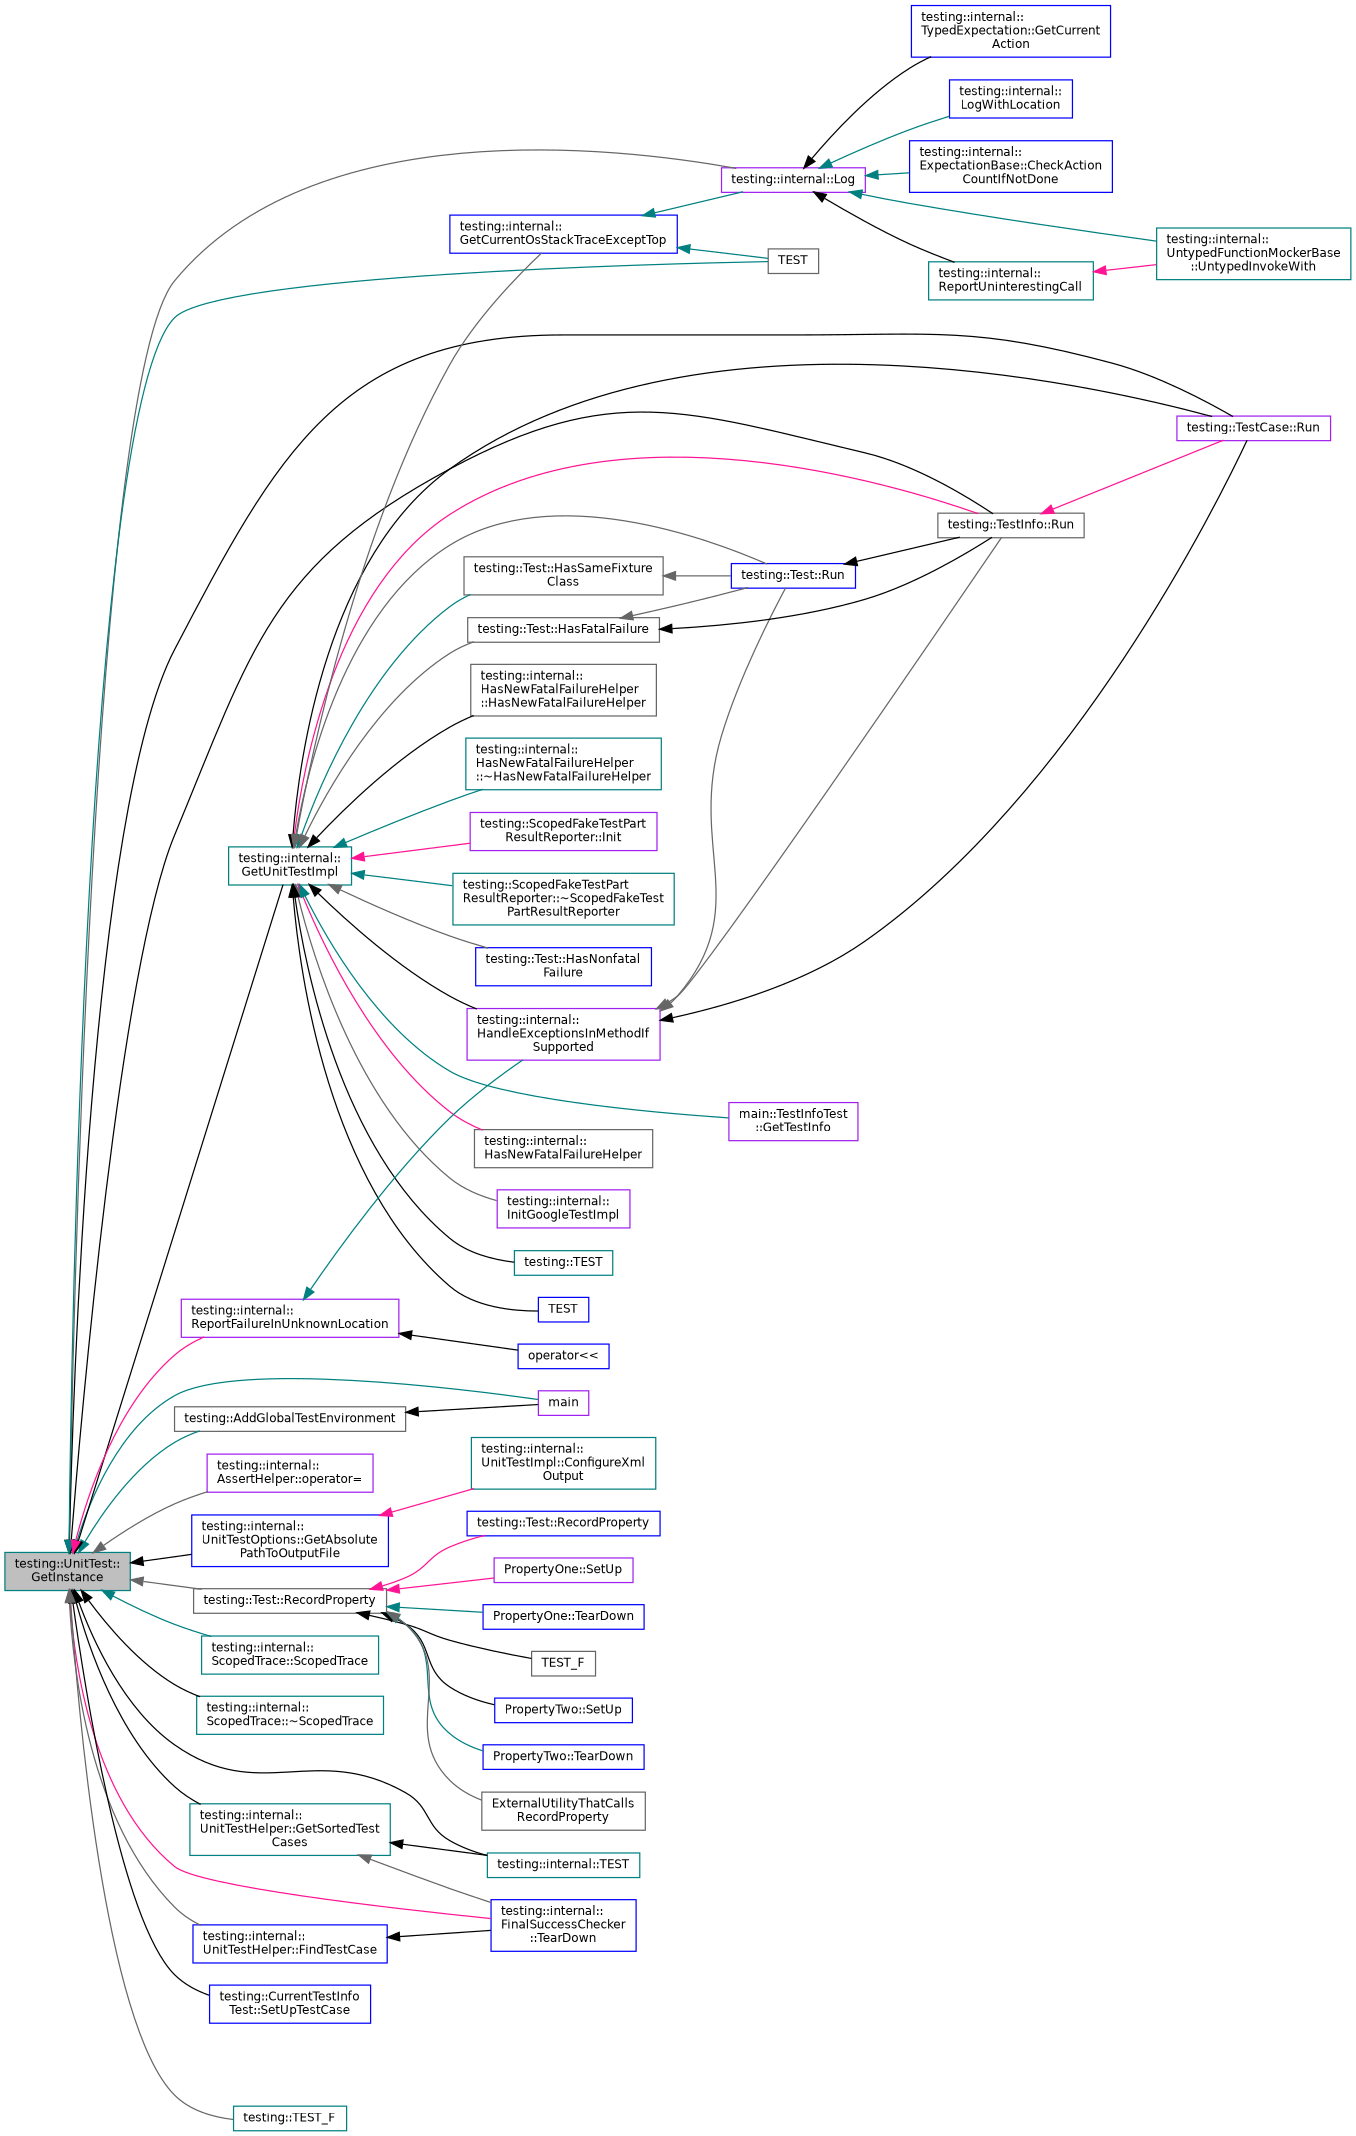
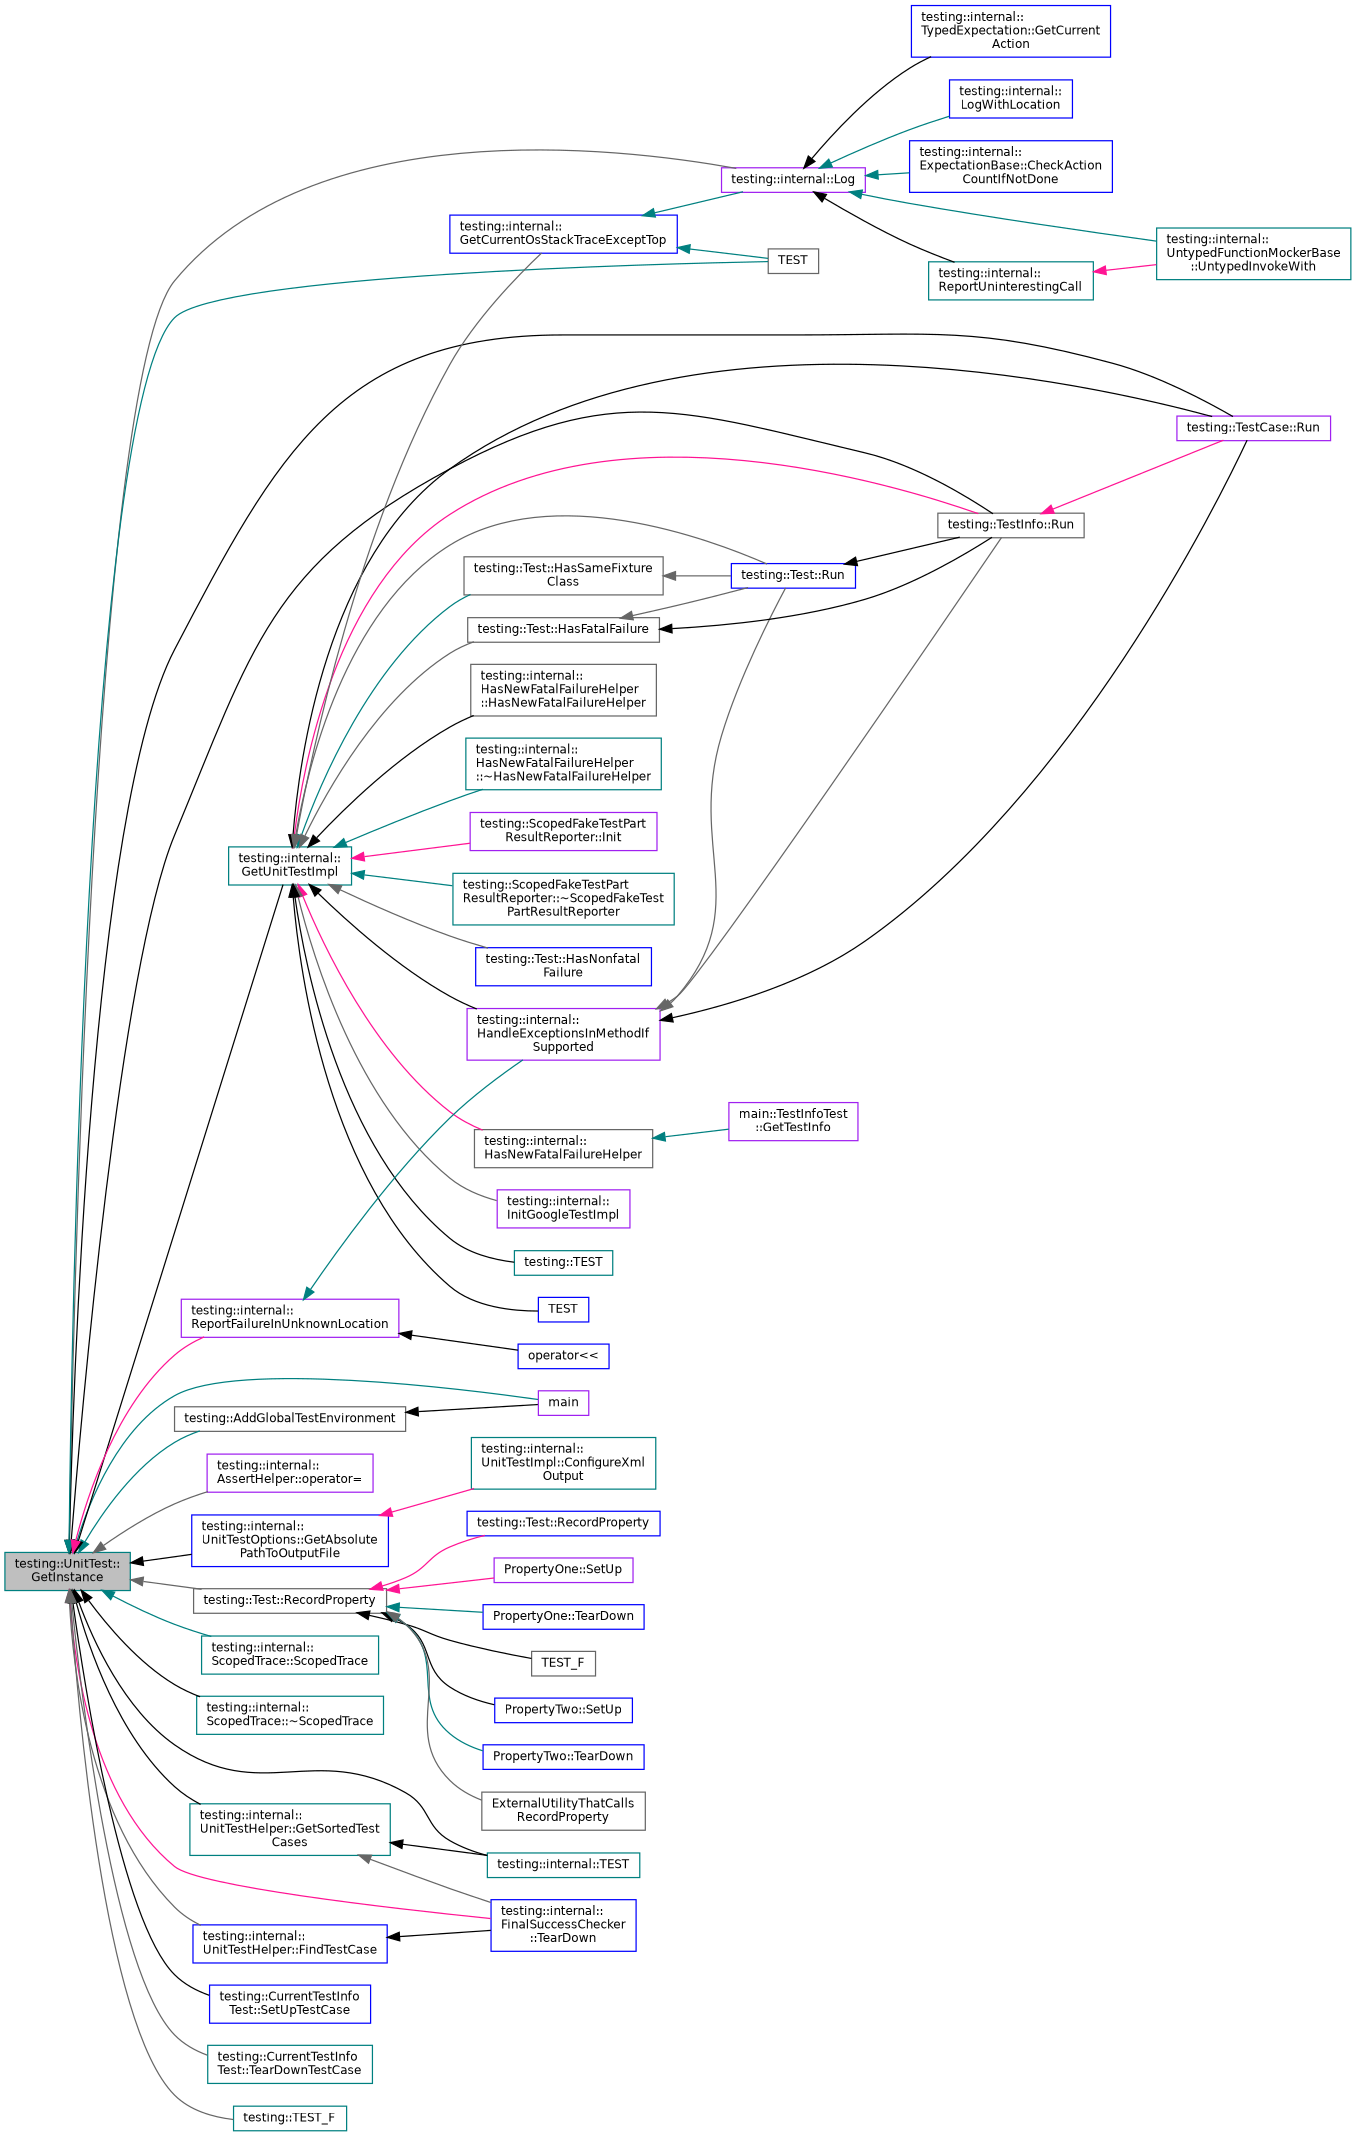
edge "main::TestInfoTest ::GetTestInfo" -> "testing::internal:: GetUnitTestImpl": now "main::TestInfoTest ::GetTestInfo" -> "testing::internal:: HasNewFatalFailureHelper"
node "testing::CurrentTestInfo Test::TearDownTestCase": added
